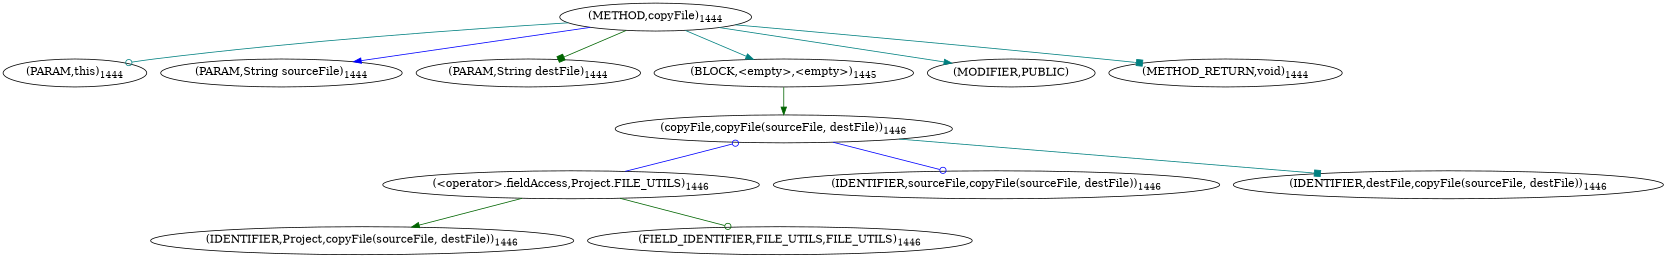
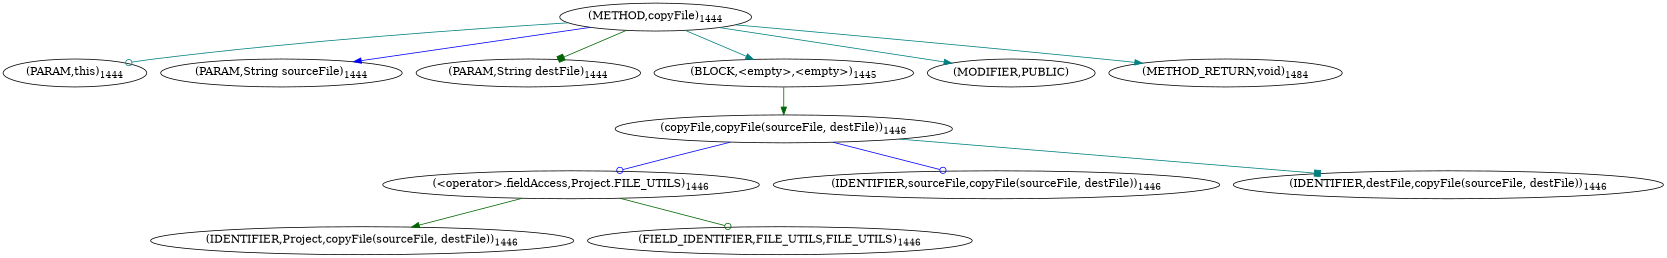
edge "(METHOD,copyFile)" -> "(METHOD_RETURN,void)": arrowhead box -> normal
node "(METHOD_RETURN,void)": text "1444" -> "1484"
edge "(<operator>.fieldAccess,Project.FILE_UTILS)" -> "(copyFile,copyFile(sourceFile, destFile))": reversed
